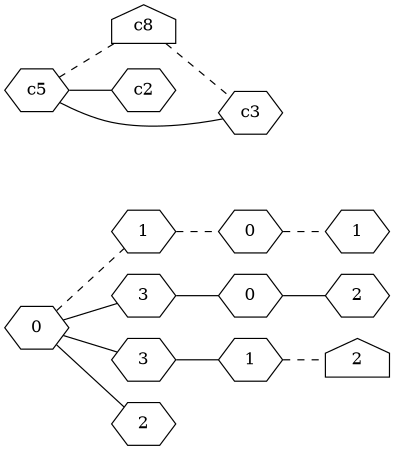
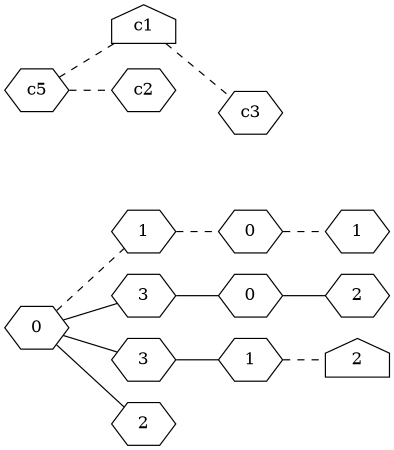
node "c8": label "c8" -> "c1"
edge "c5" -- "c2": style solid -> dashed
edge "c5" -- "c3": removed
